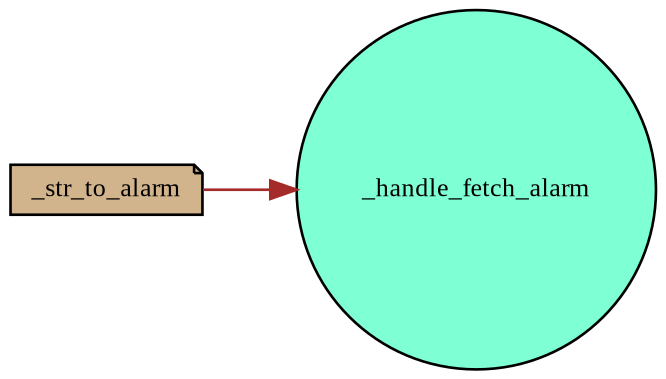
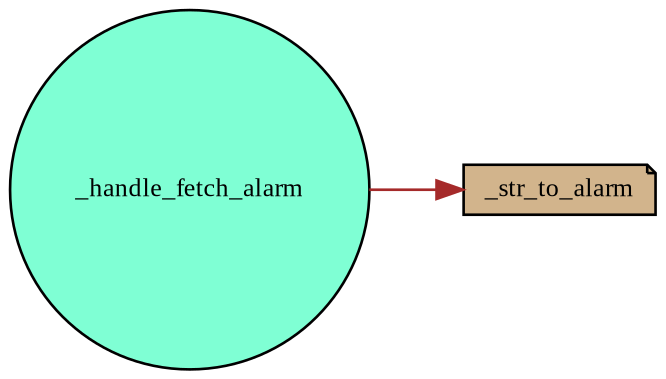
edge "_str_to_alarm" -> "_handle_fetch_alarm": reversed
